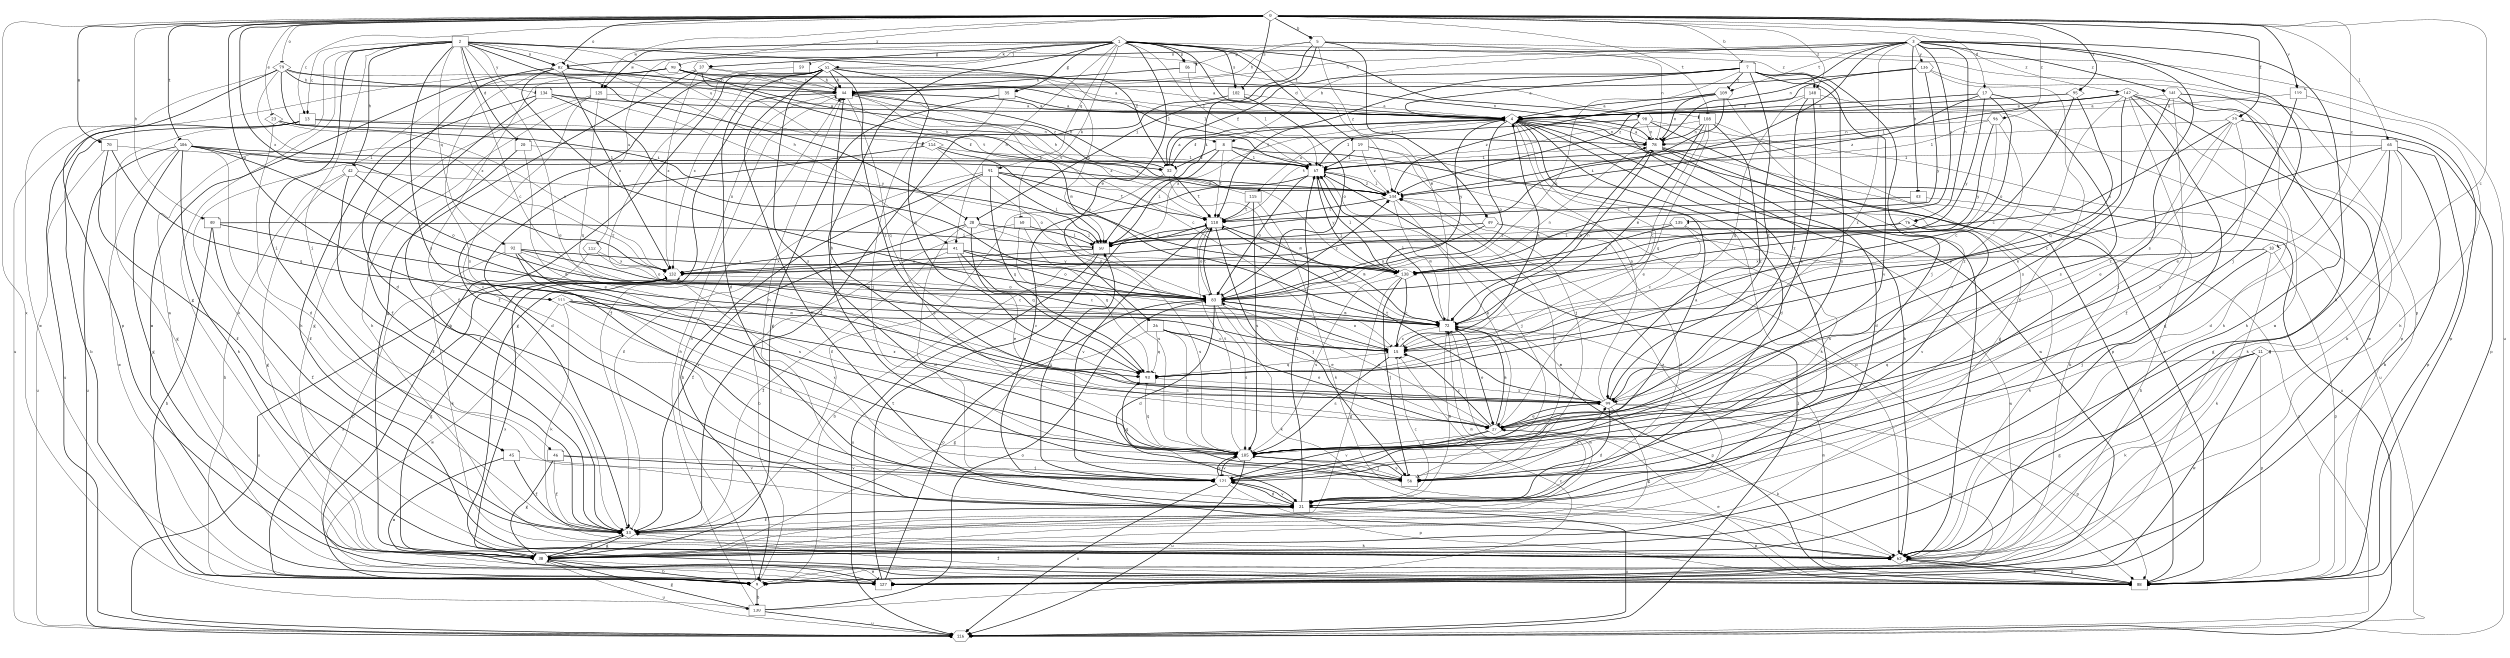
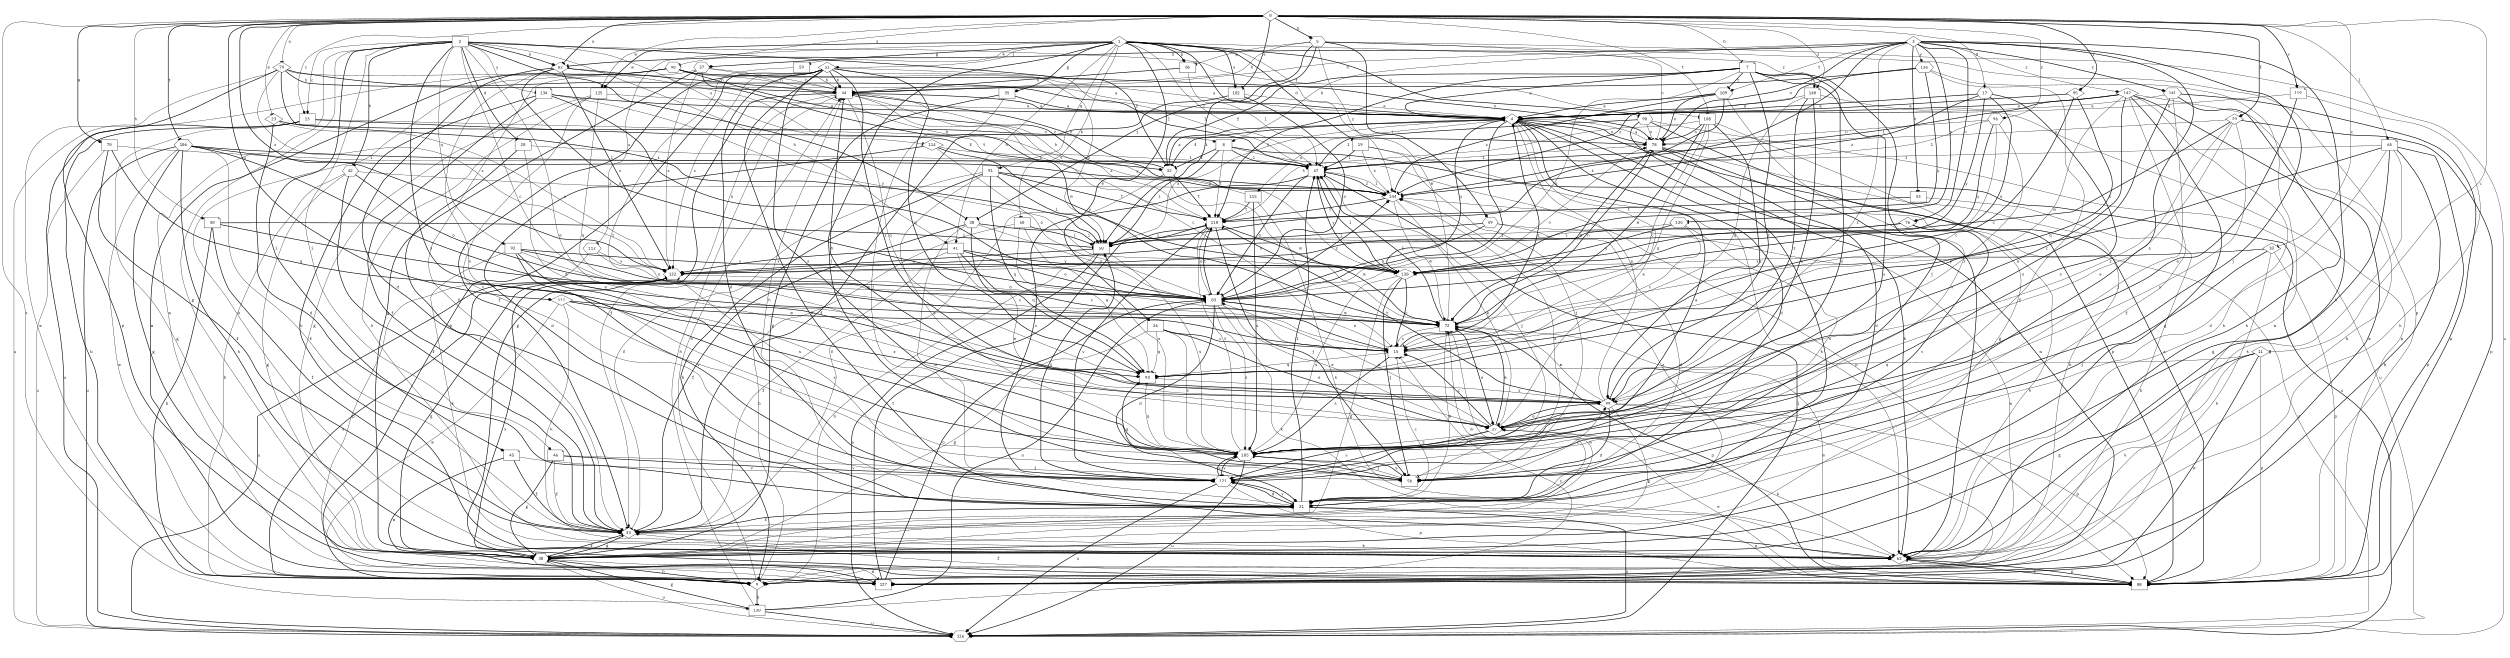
edge "23" -> "21": style solid -> bold
